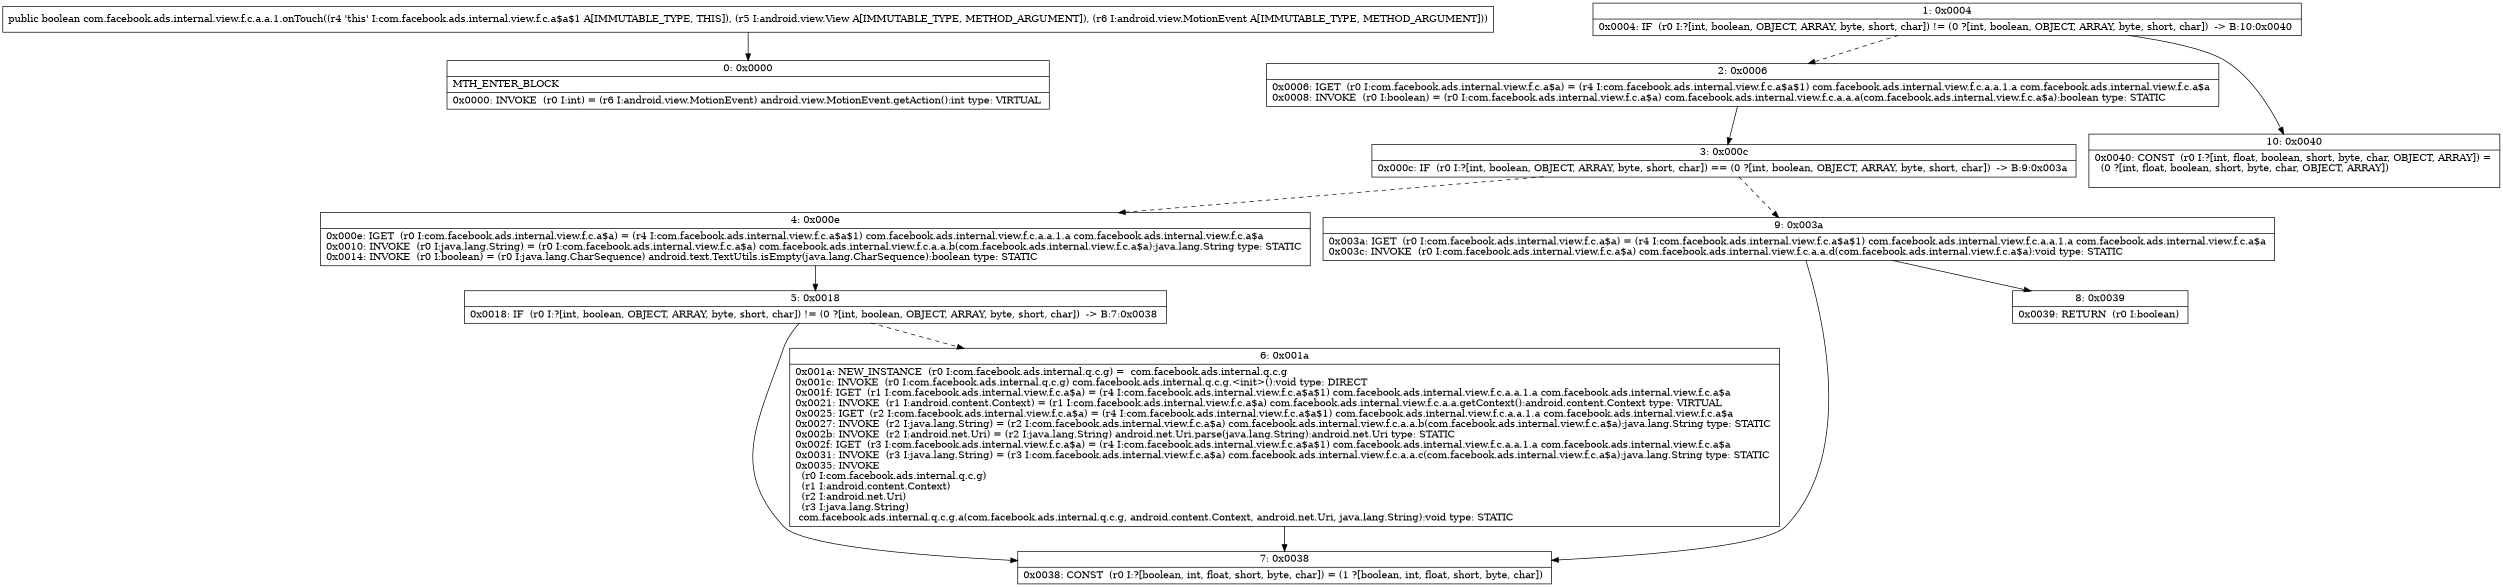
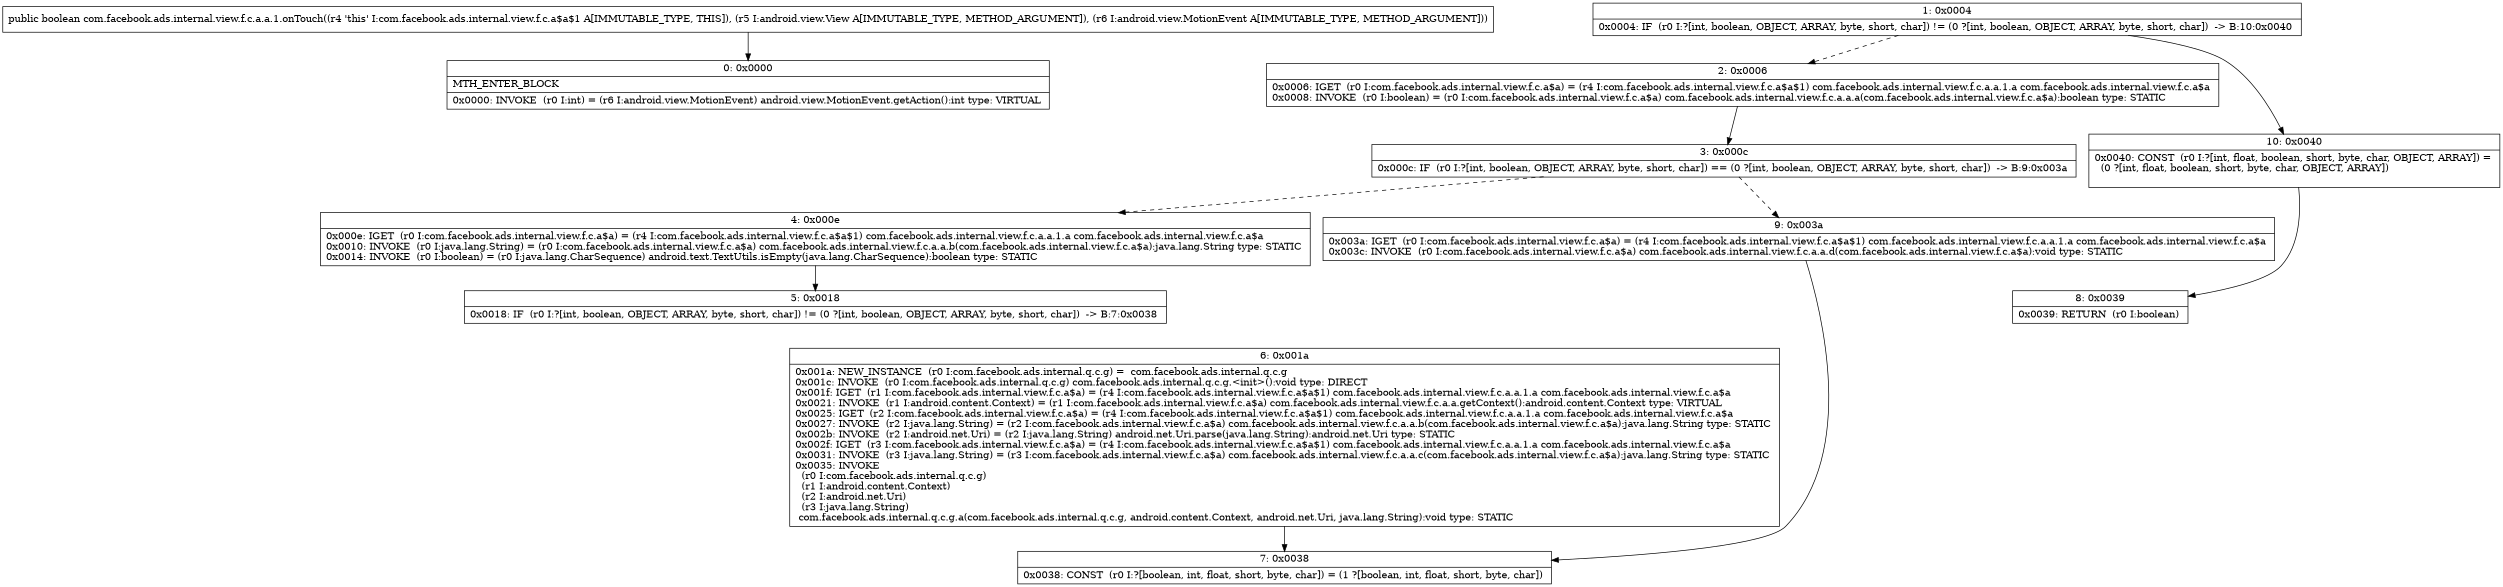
edge "9: 0x003a" -> "8: 0x0039": now "10: 0x0040" -> "8: 0x0039"
edge "5: 0x0018" -> "6: 0x001a": removed
edge "5: 0x0018" -> "7: 0x0038": removed
